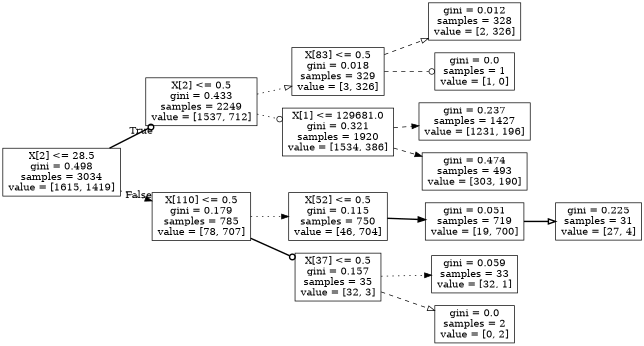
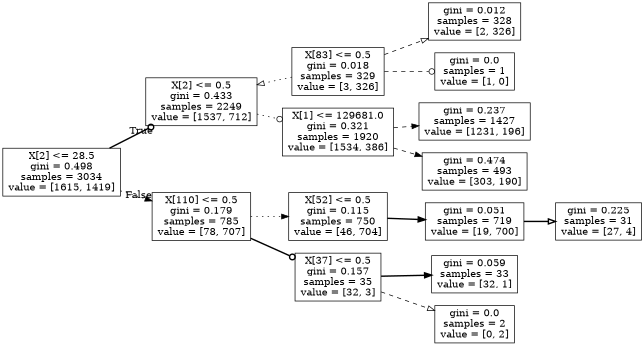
edge "X[2] <= 0.5 gini = 0.433 samples = 2249 value = [1537, 712]" -> "X[83] <= 0.5 gini = 0.018 samples = 329 value = [3, 326]": reversed
edge "X[37] <= 0.5 gini = 0.157 samples = 35 value = [32, 3]" -> "gini = 0.059 samples = 33 value = [32, 1]": style dotted -> bold
